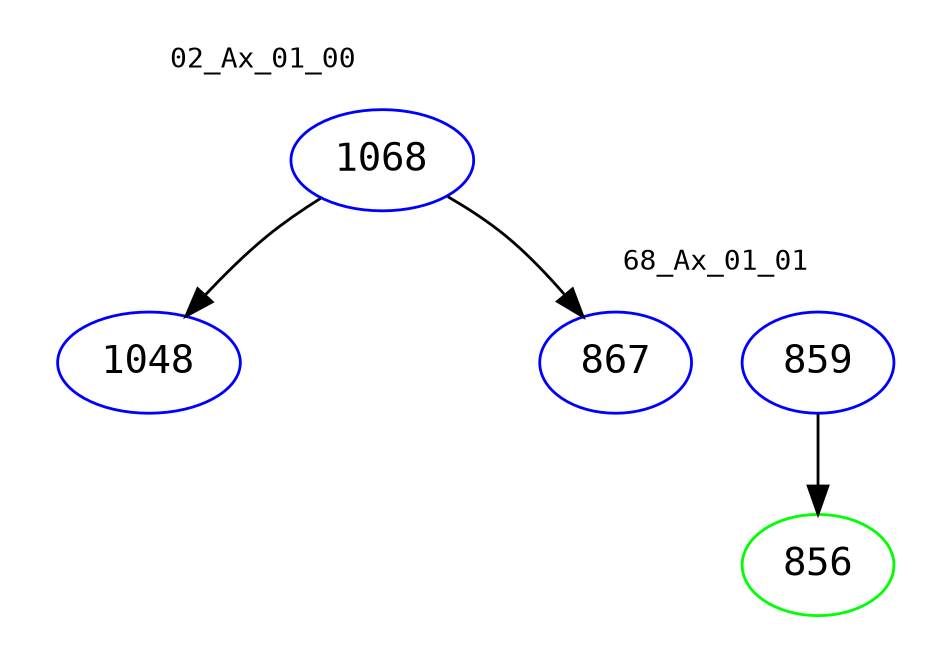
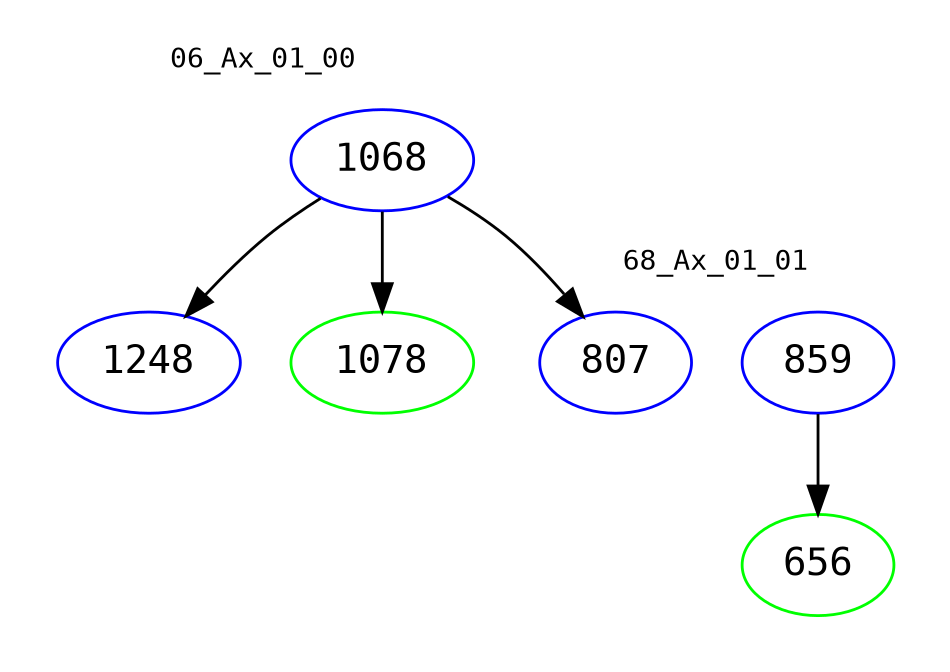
cluster "02_Ax_01_00": label "02_Ax_01_00" -> "06_Ax_01_00"
node "1048": label "1048" -> "1248"
node "1078": added
node "867": label "867" -> "807"
node "856": label "856" -> "656"
